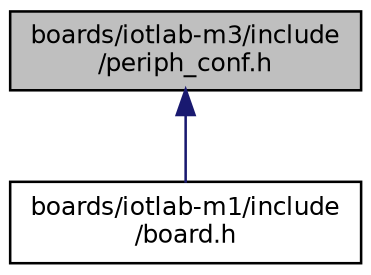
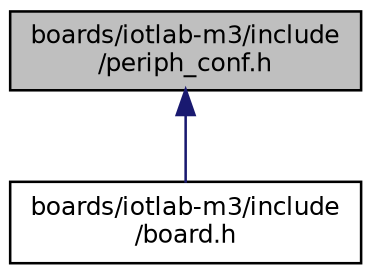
node "boards/iotlab-m1/include /board.h": label "boards/iotlab-m1/include /board.h" -> "boards/iotlab-m3/include /board.h"
